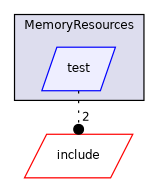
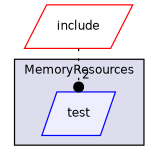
edge "test" -> "include": reversed
